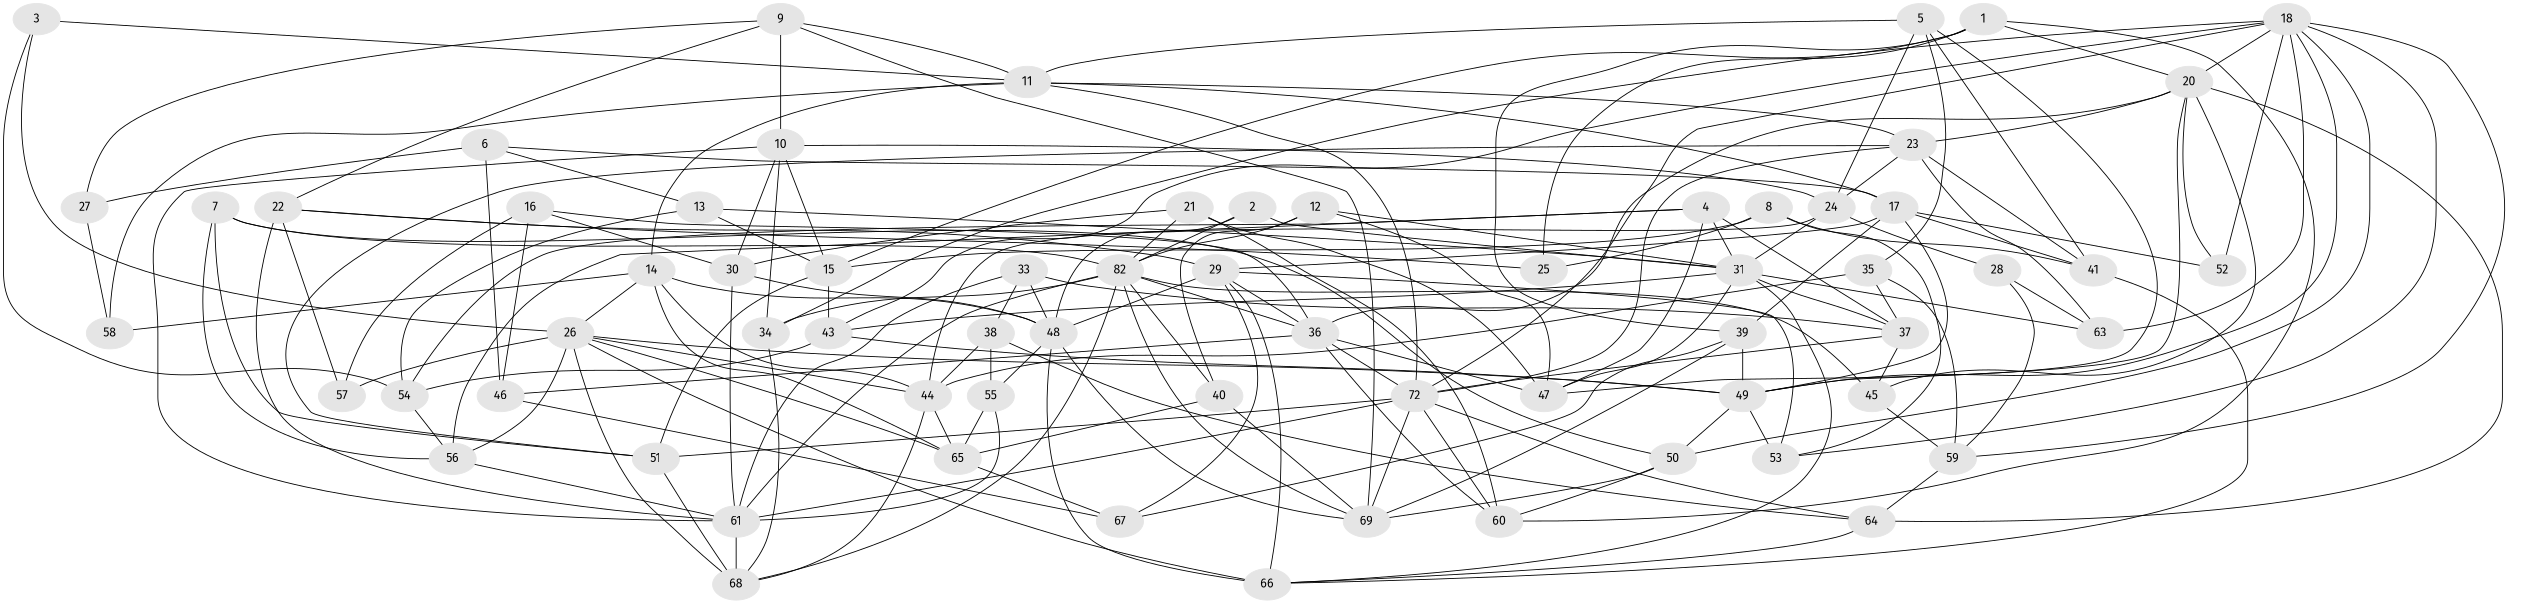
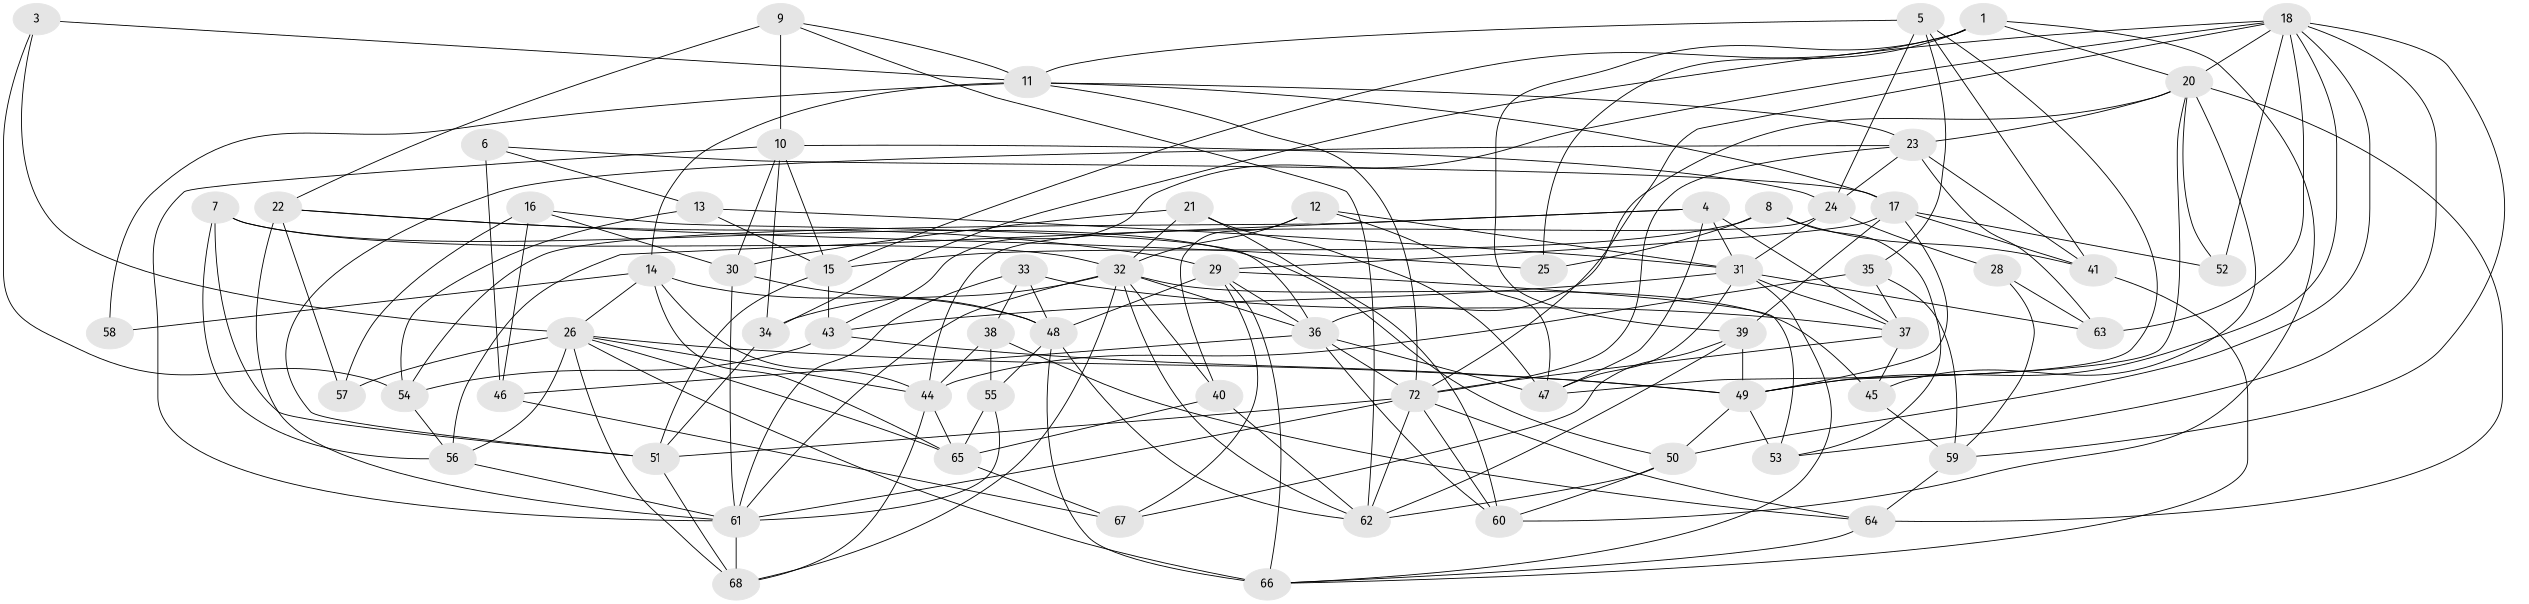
node "27": removed
node "2": removed
node "82": label "82" -> "32"
edge "34" -- "68": now "34" -- "51"
node "69": label "69" -> "62"
